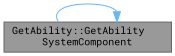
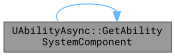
node "GetAbility::GetAbility SystemComponent": label "GetAbility::GetAbility SystemComponent" -> "UAbilityAsync::GetAbility SystemComponent"
